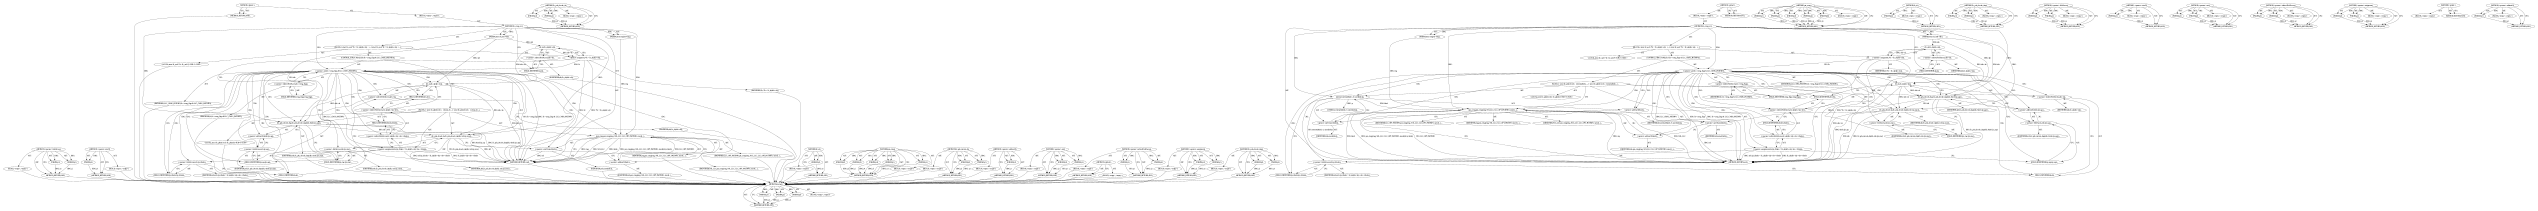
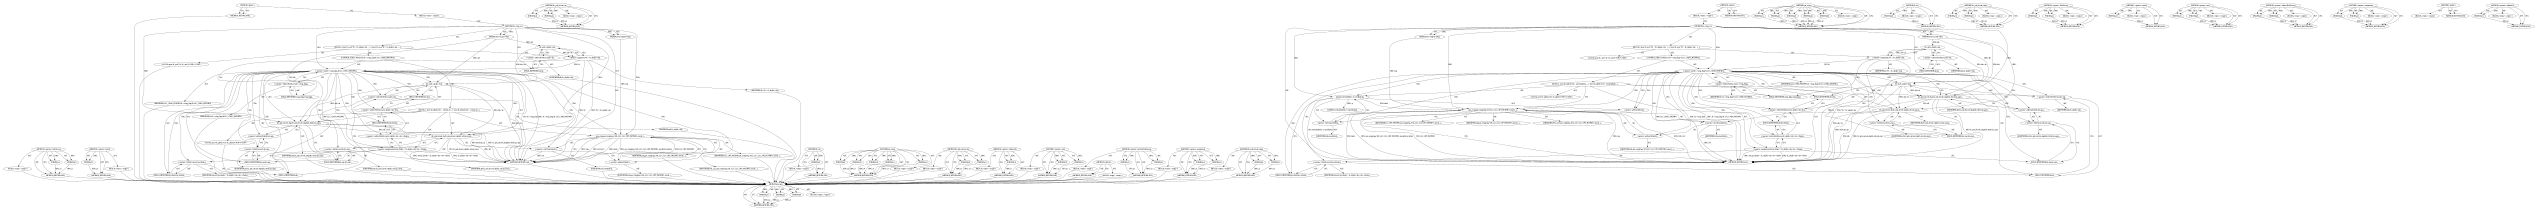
node "(IDENTIFIER,info,memset(&info, 0, sizeof(info)))": removed
